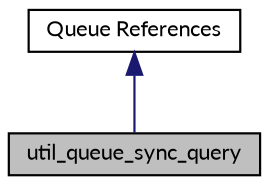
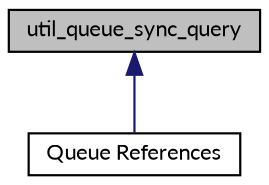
edge "util_queue_sync_query" -> "Queue References": reversed
